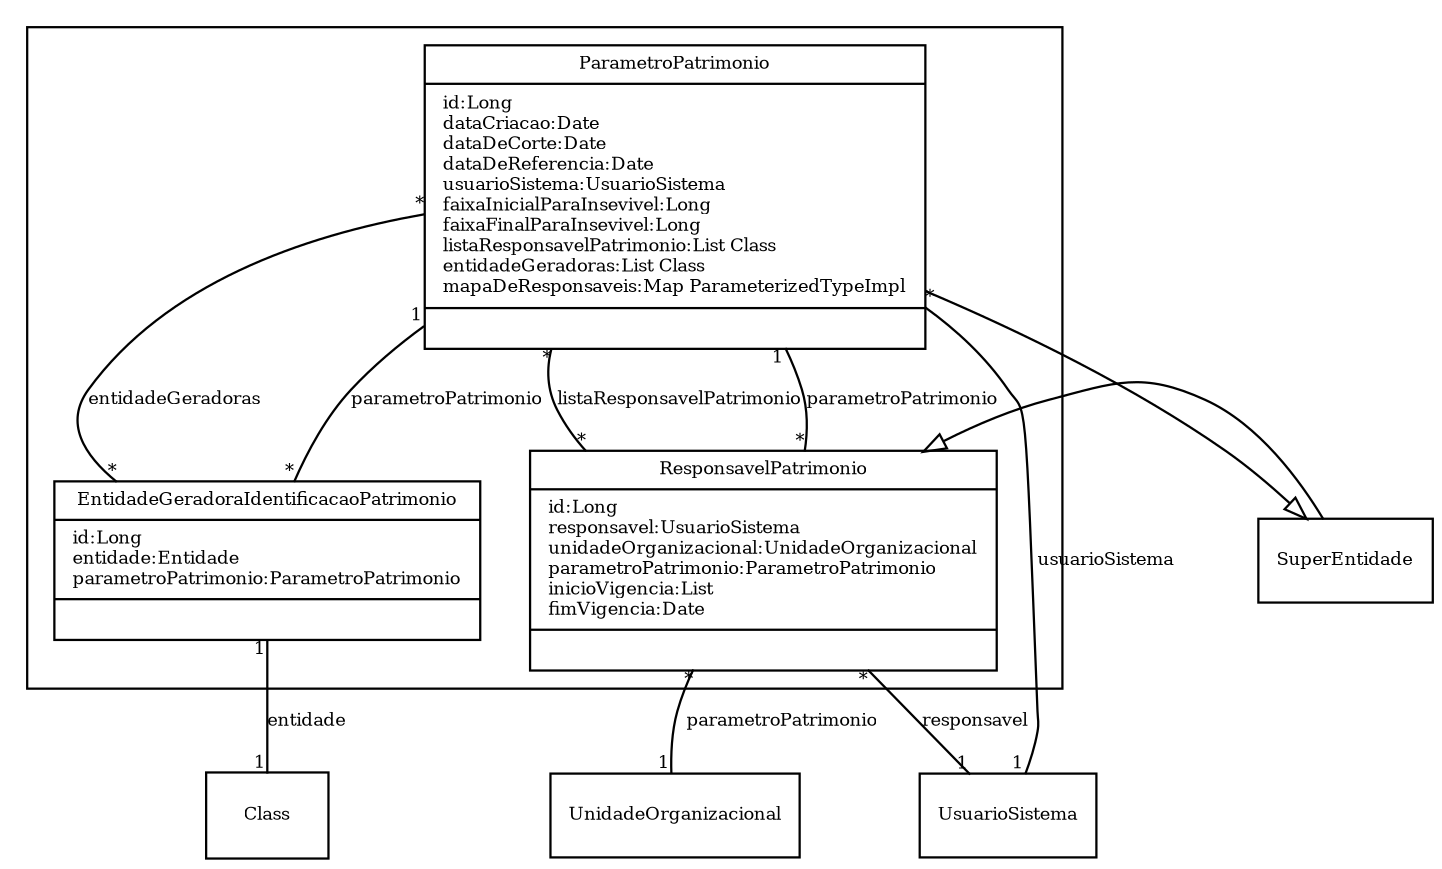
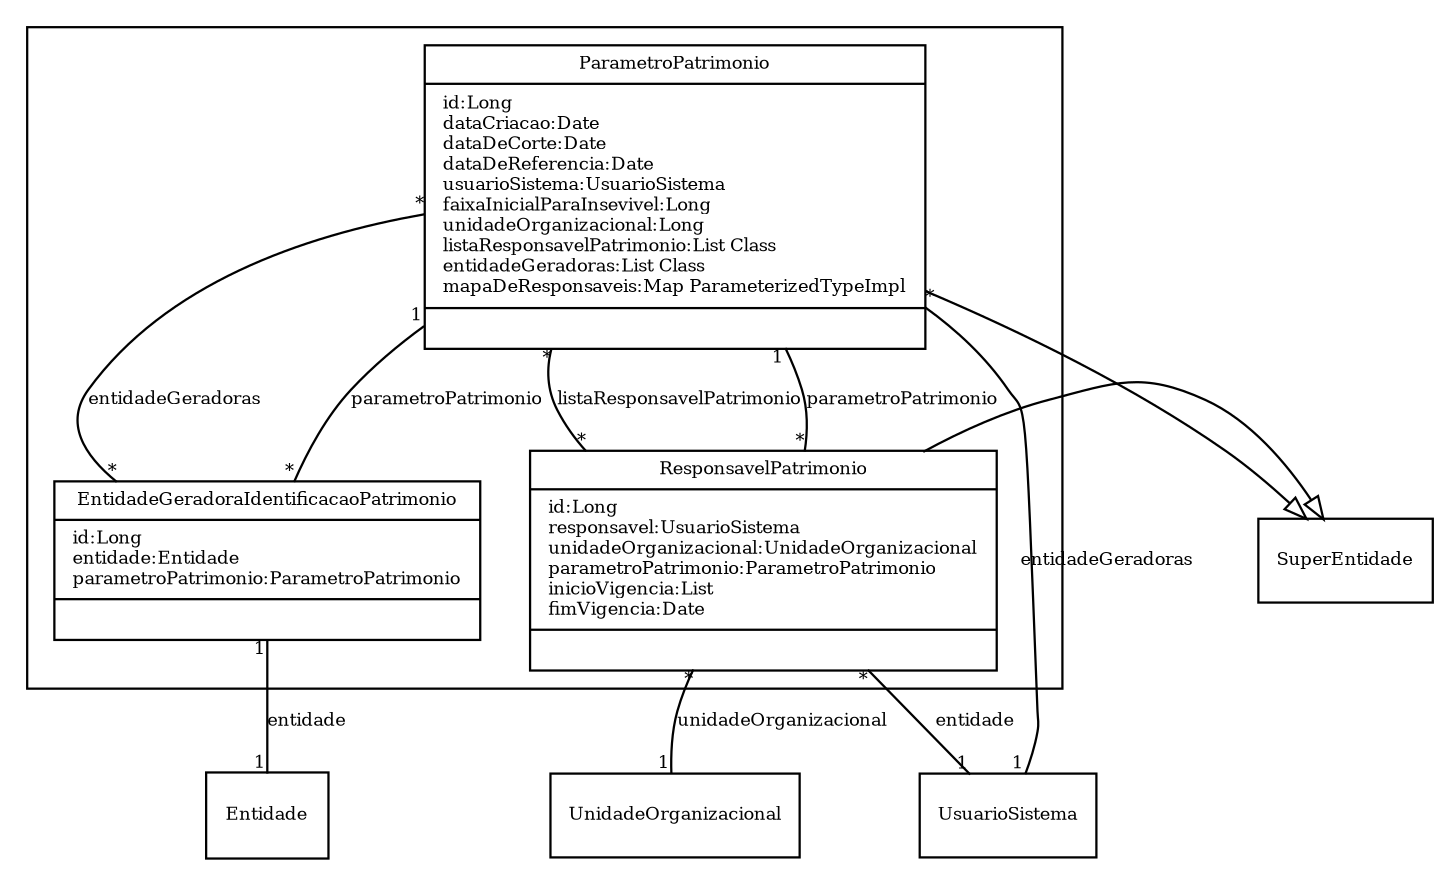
node "ParametroPatrimonio": text "faixaFinalParaInsevivel:Long" -> "unidadeOrganizacional:Long"
edge "SuperEntidade" -> "ResponsavelPatrimonio": reversed
edge "ParametroPatrimonio" -- "UsuarioSistema": label "usuarioSistema" -> "entidadeGeradoras"
edge "ResponsavelPatrimonio" -- "UnidadeOrganizacional": label "parametroPatrimonio" -> "unidadeOrganizacional"
edge "ResponsavelPatrimonio" -- "UsuarioSistema": label "responsavel" -> "entidade"
node "Class": label "Class" -> "Entidade"
